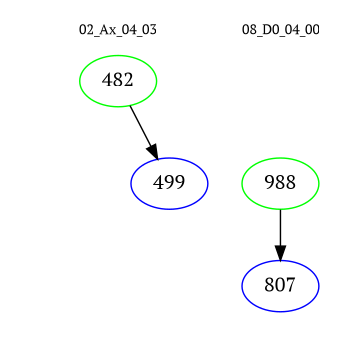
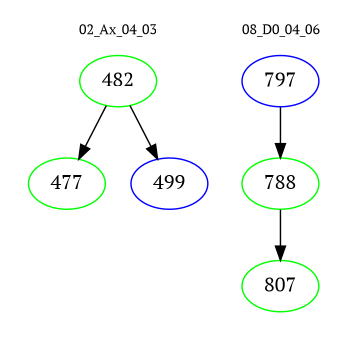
cluster "08_D0_04_00": label "08_D0_04_00" -> "08_D0_04_06"
node "797": added
node "477": added
node "988": label "988" -> "788"
node "807": color blue -> green
